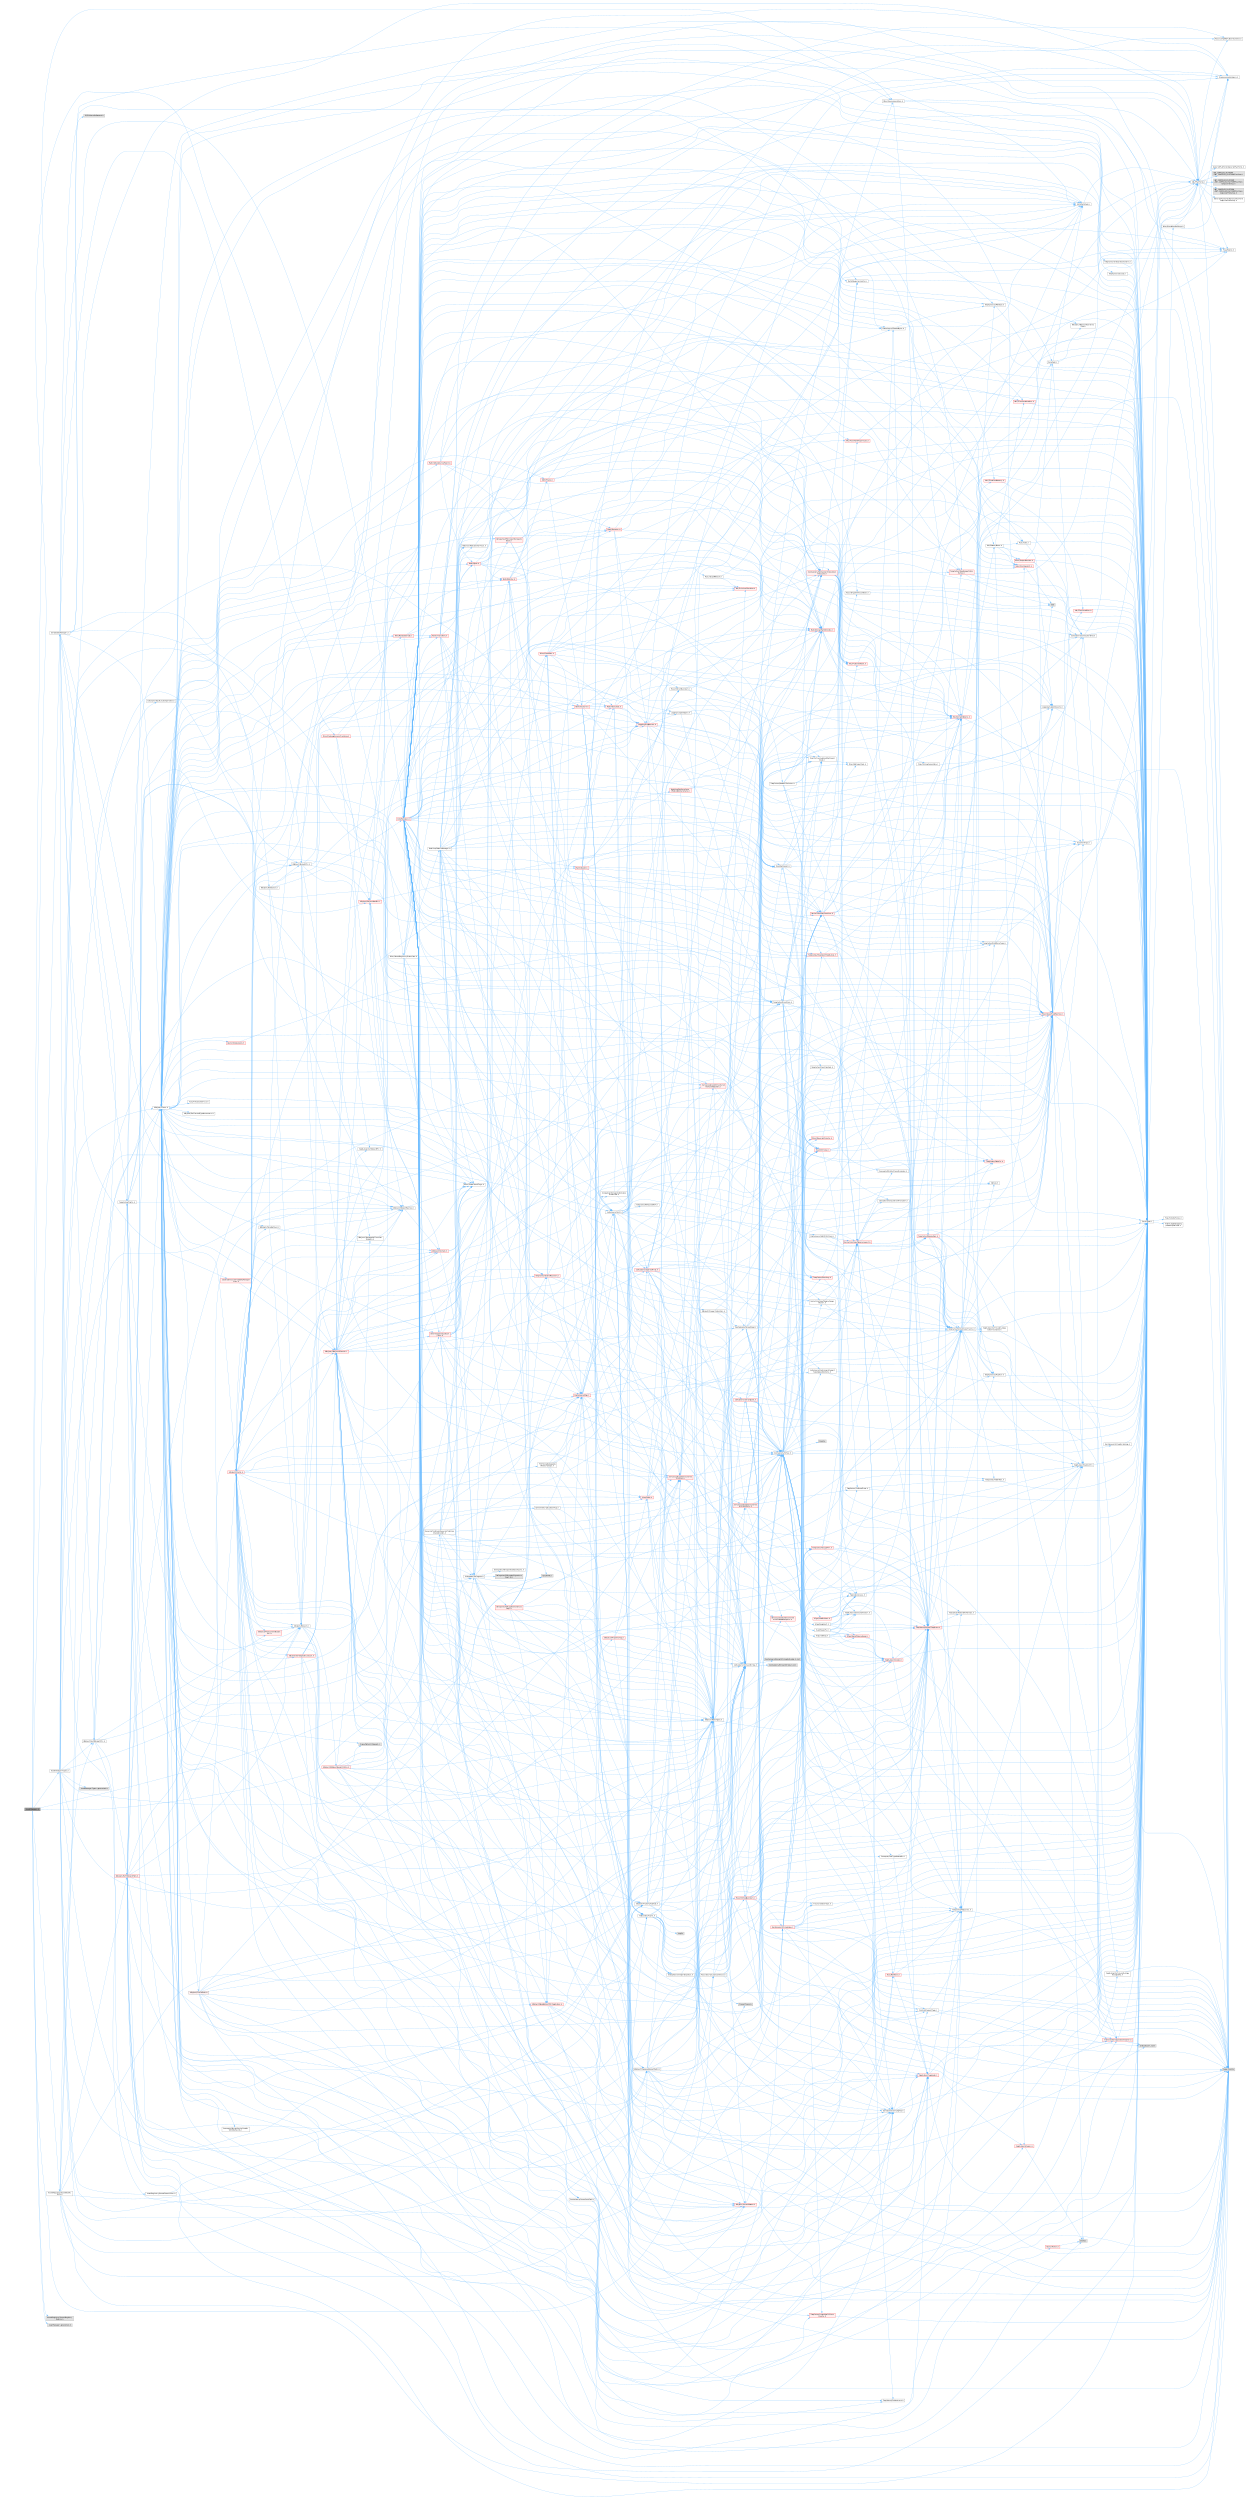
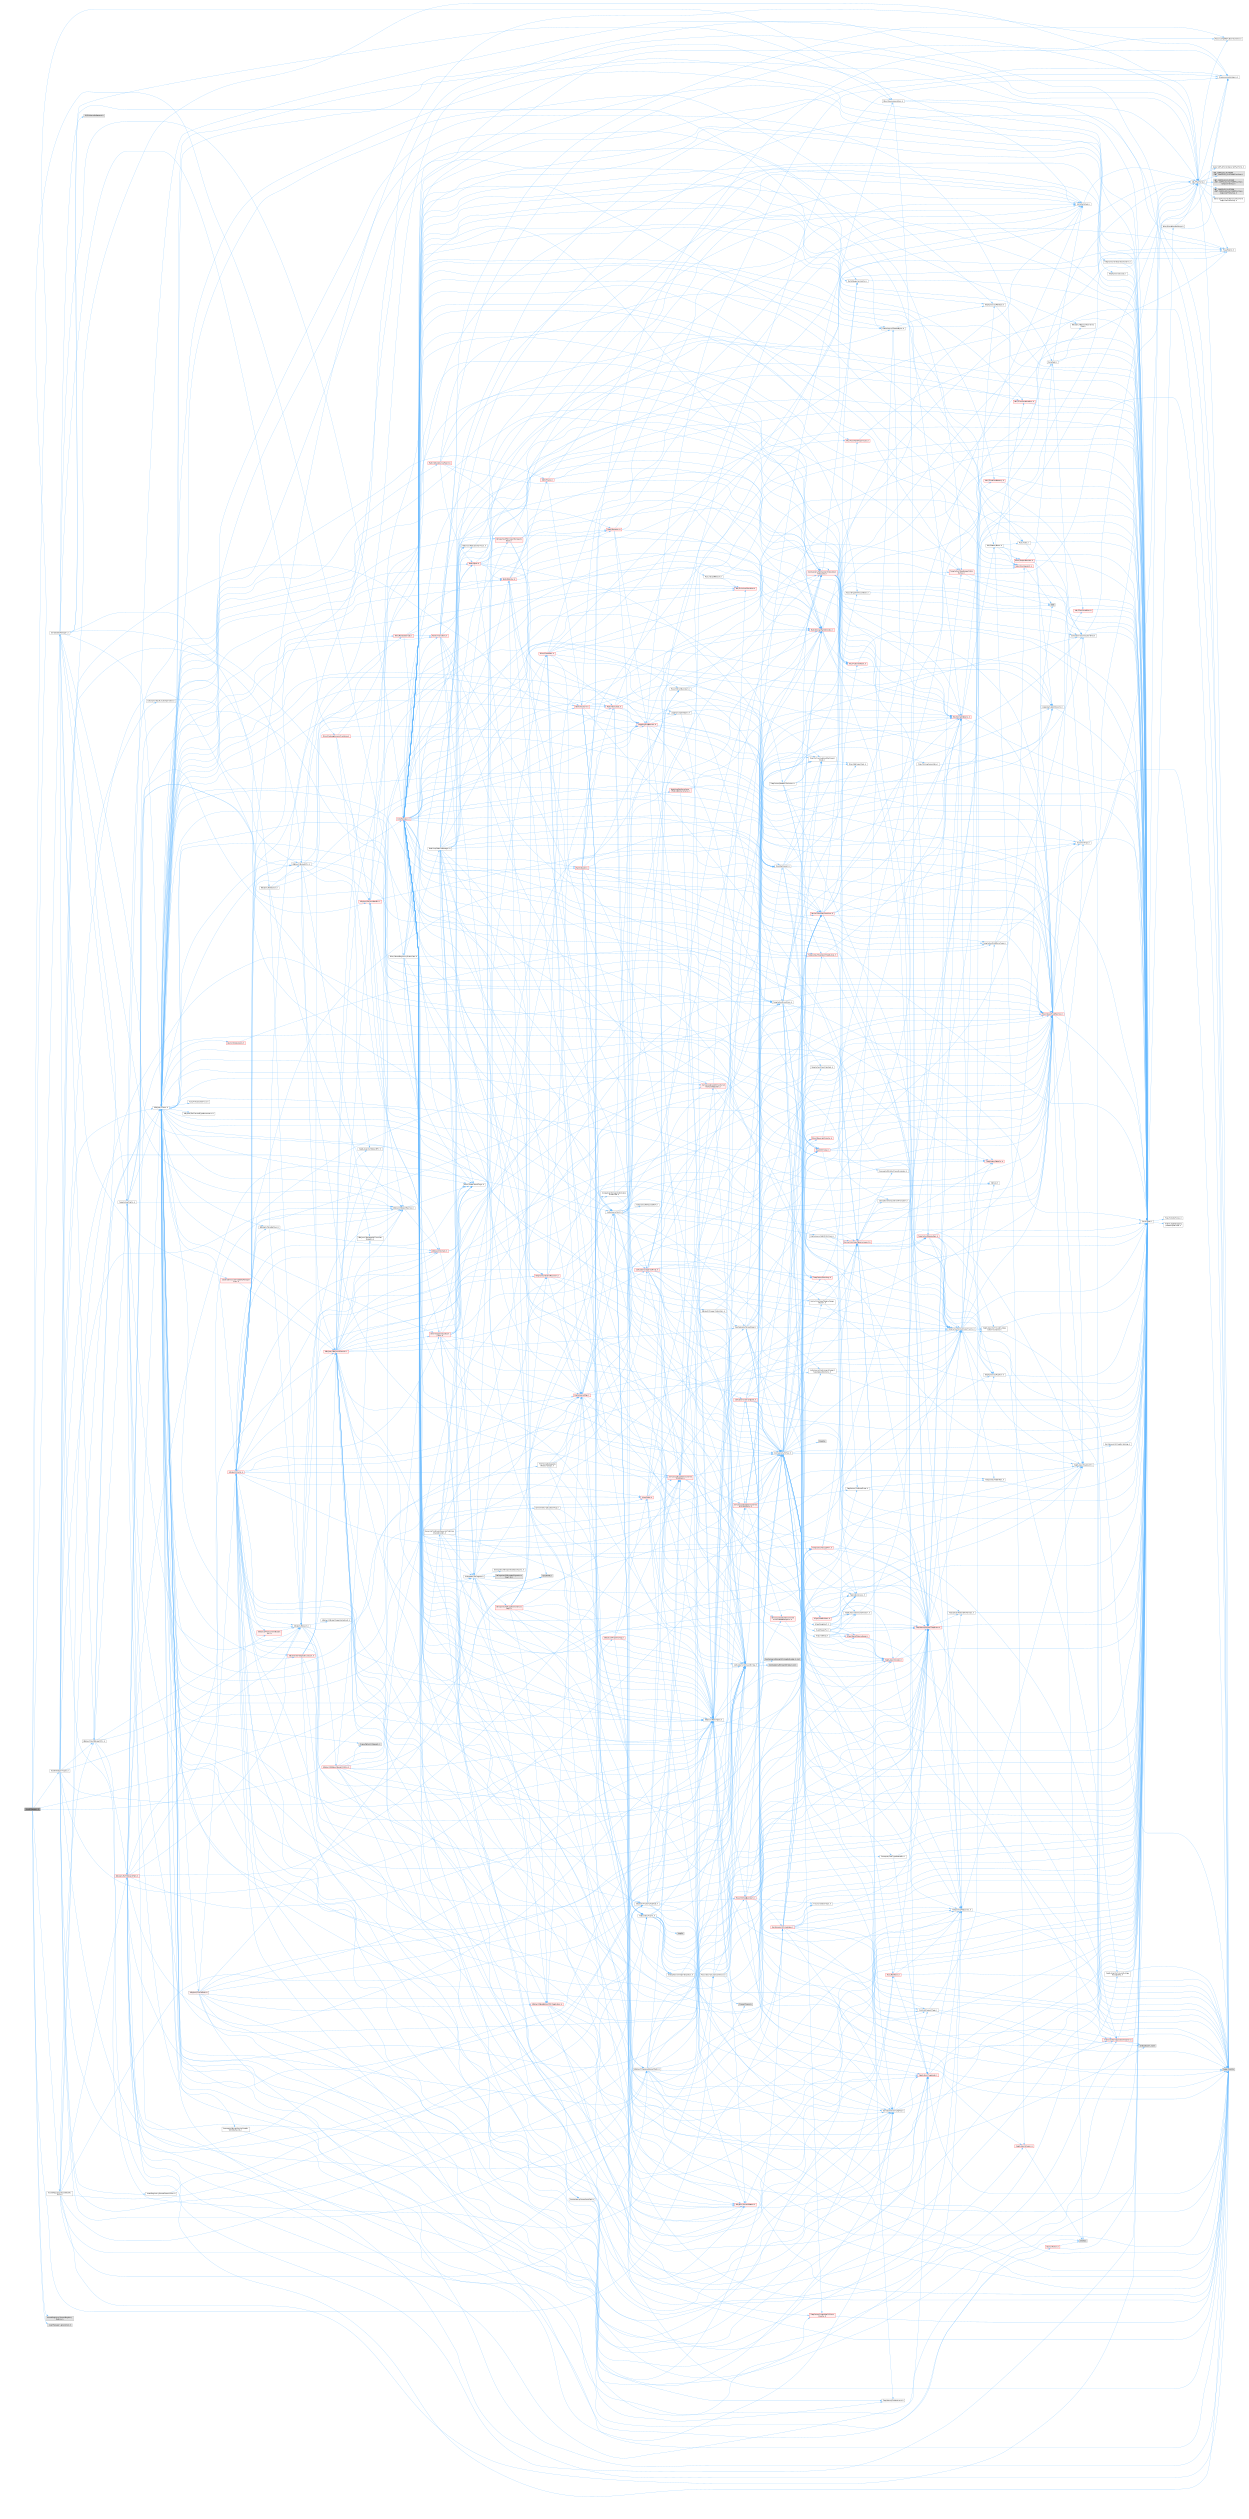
node "UObject/ObjectCompileContext.h": added
node "AssetManagerTypes.generated.h": removed
edge "UObject/Class.h" -> "atomic": now "Concepts/StructSerializable WithDefaults.h" -> "atomic"
